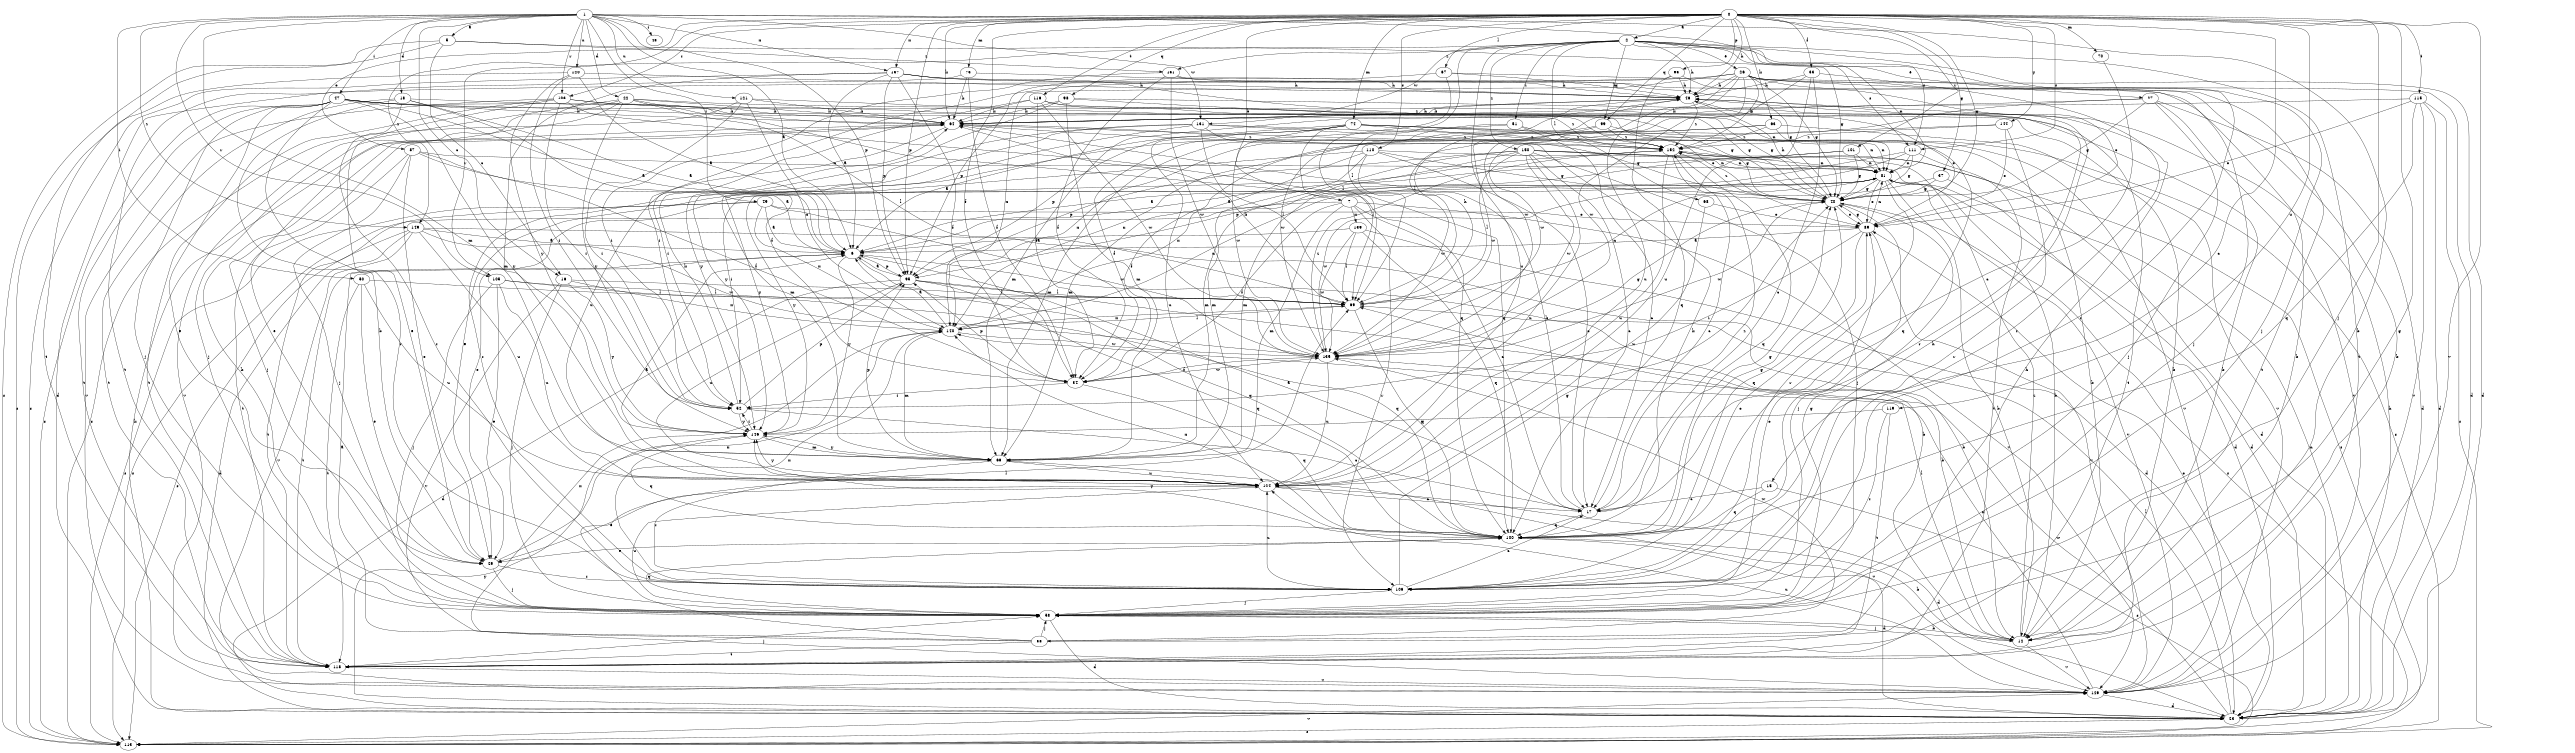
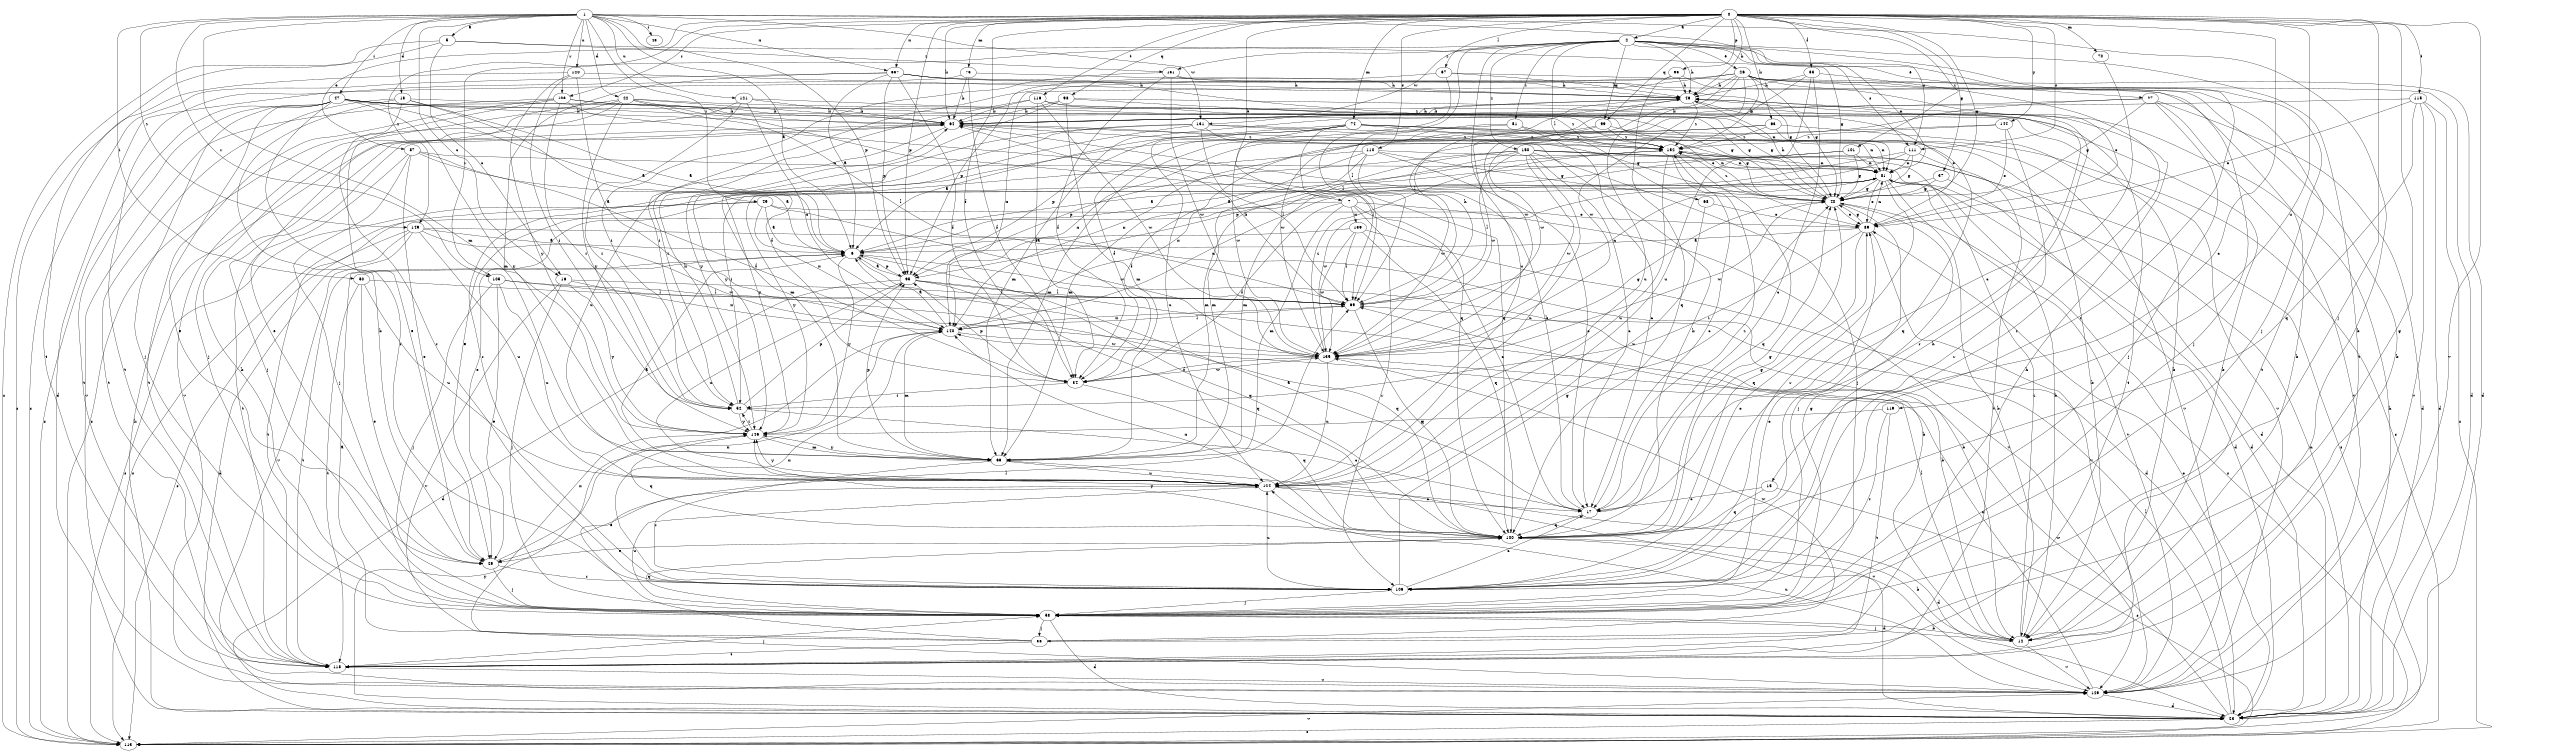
node "137": label "137" -> "637"
edge "120" -> "6": now "120" -> "140"
edge "38" -> "58": reversed
